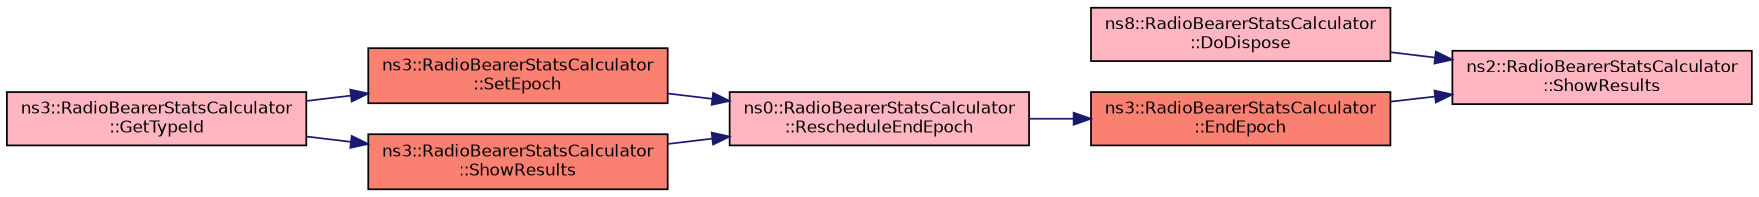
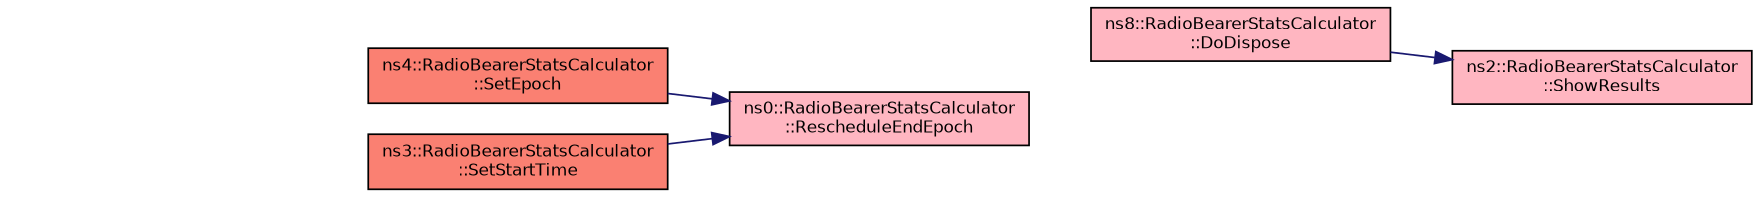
node "ns3::RadioBearerStatsCalculator ::SetEpoch": label "ns3::RadioBearerStatsCalculator ::SetEpoch" -> "ns4::RadioBearerStatsCalculator ::SetEpoch"
node "ns3::RadioBearerStatsCalculator ::GetTypeId": removed
node "ns3::RadioBearerStatsCalculator ::EndEpoch": removed
node "ns3::RadioBearerStatsCalculator ::ShowResults": label "ns3::RadioBearerStatsCalculator ::ShowResults" -> "ns3::RadioBearerStatsCalculator ::SetStartTime"
